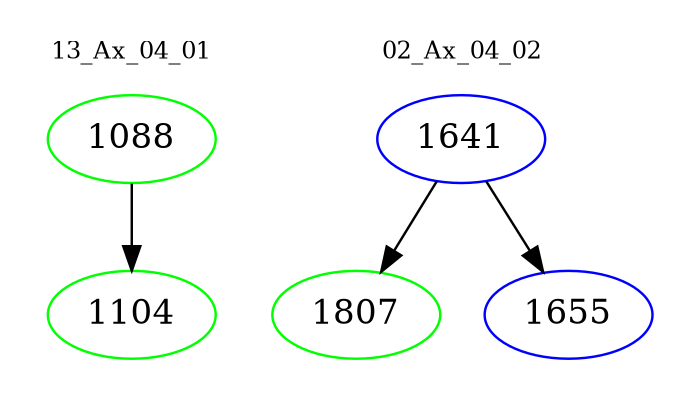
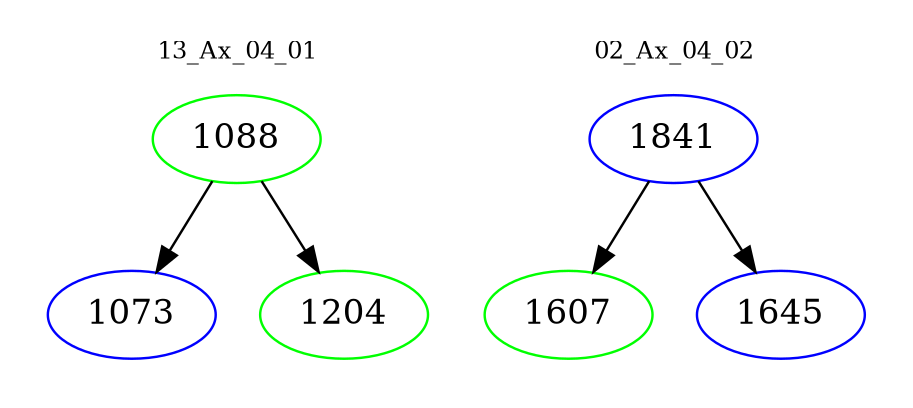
node "1641": label "1641" -> "1841"
node "1073": added
node "1104": label "1104" -> "1204"
node "1807": label "1807" -> "1607"
node "1655": label "1655" -> "1645"
